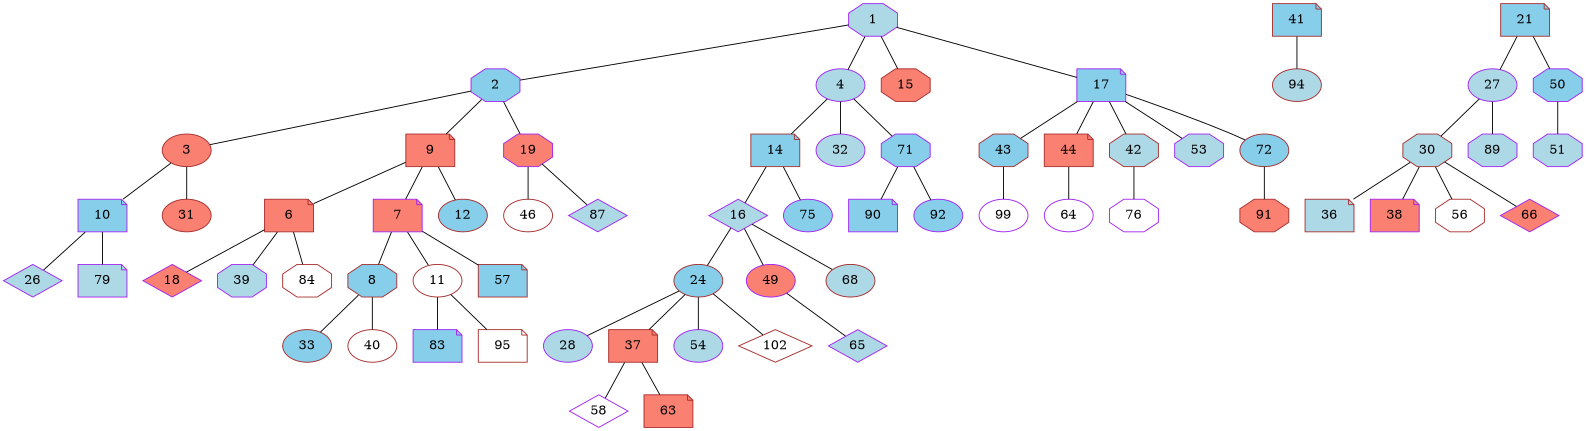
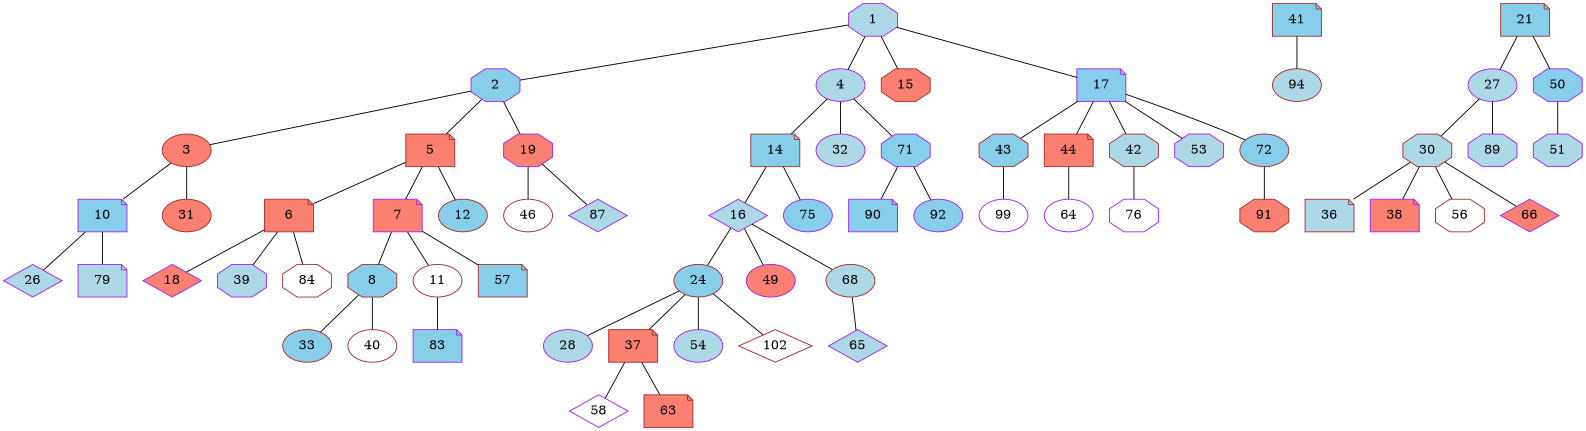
node "9": label "9" -> "5"
edge "49" -- "65": now "68" -- "65"
node "95": removed
